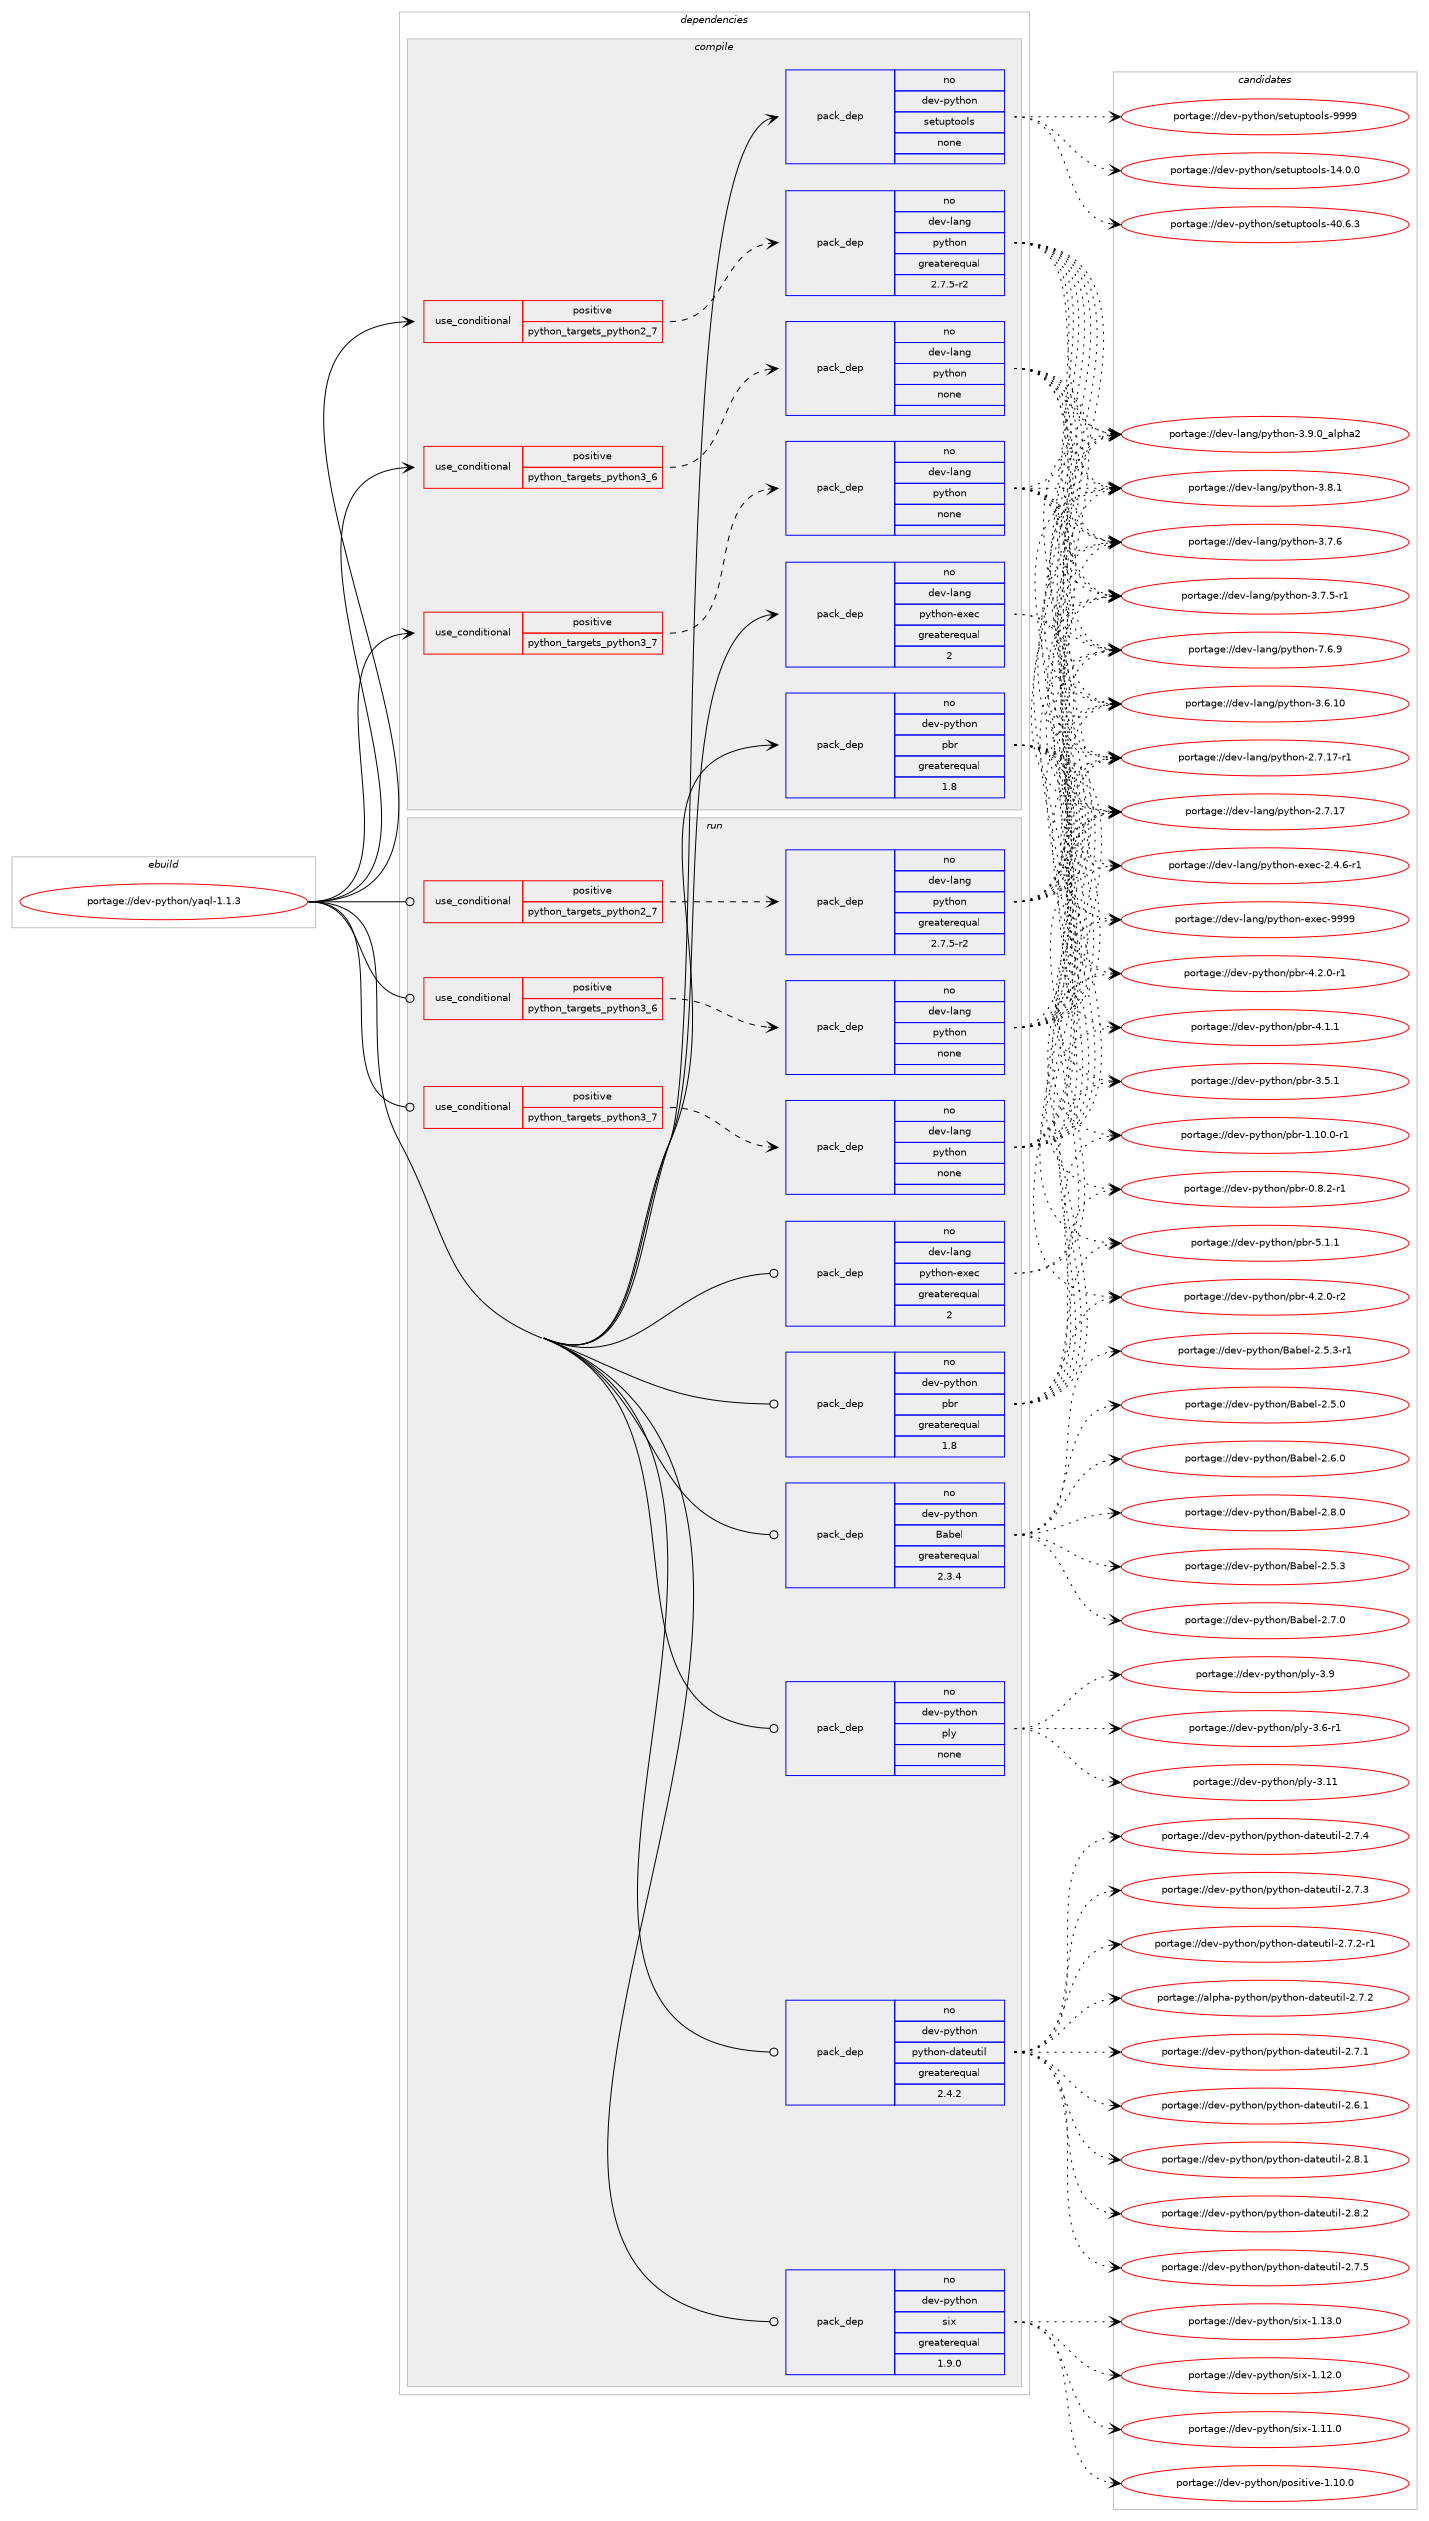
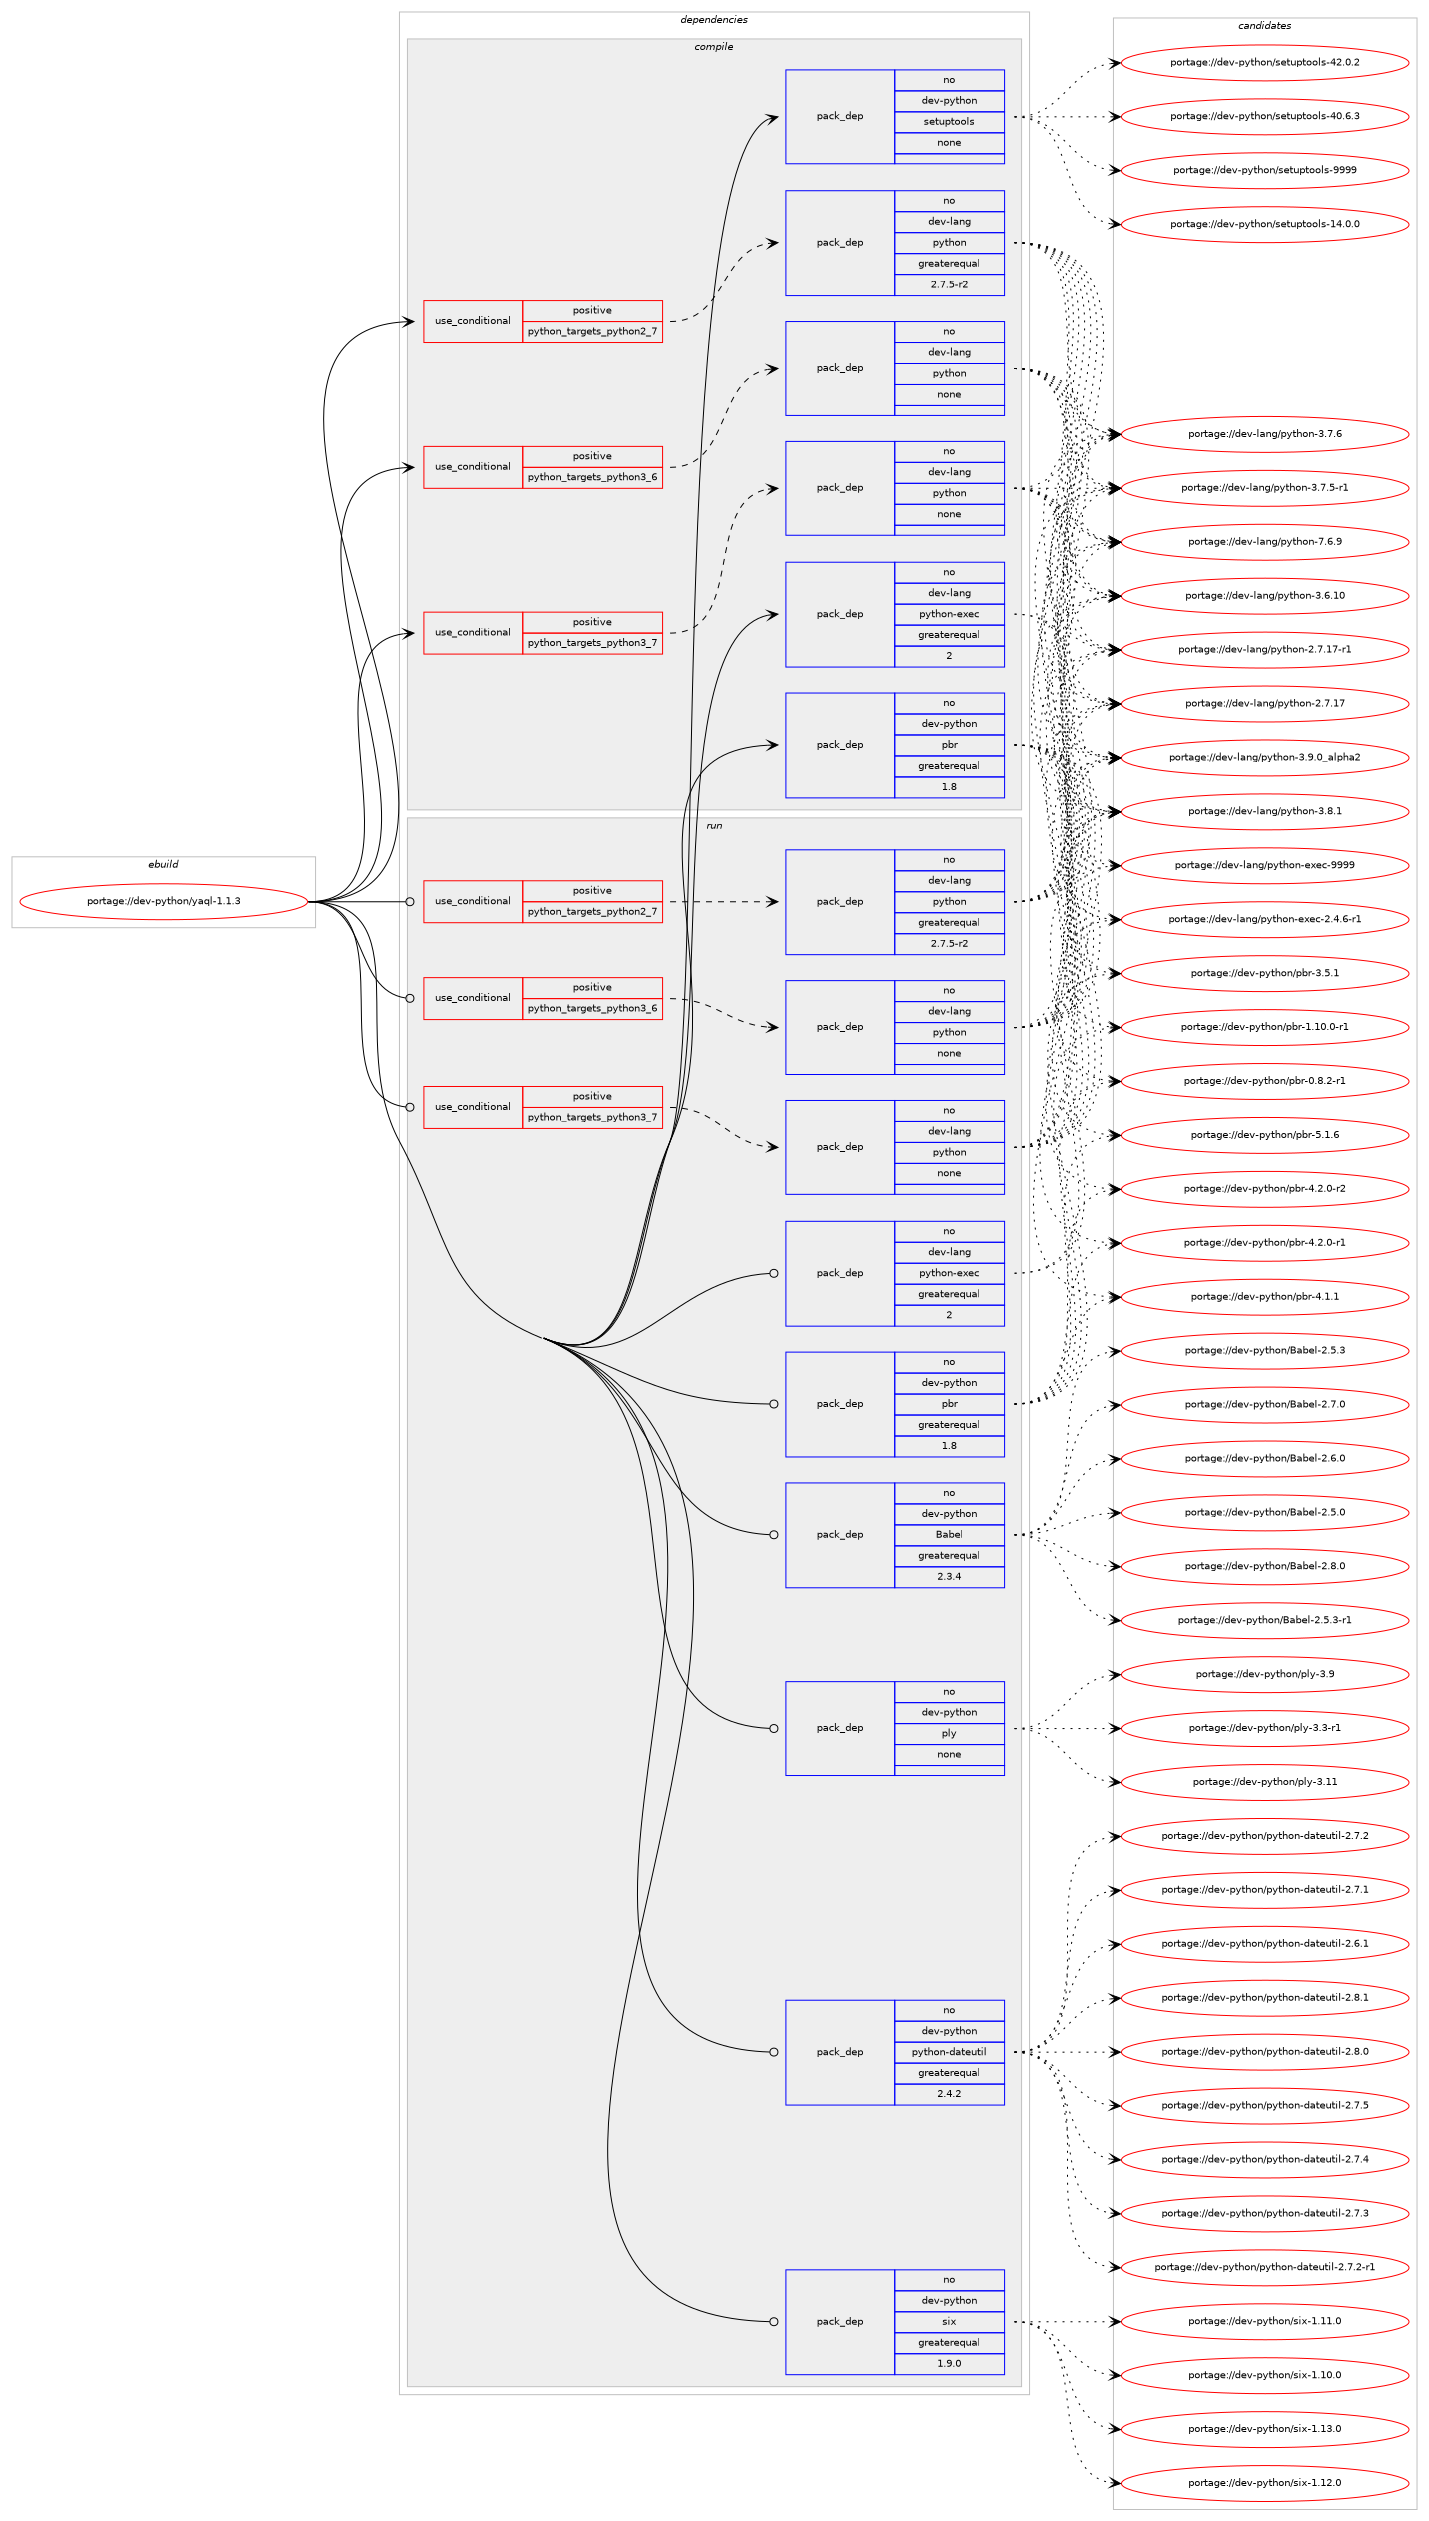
node "portage://dev-python/setuptools-42.0.2": added
node "portage://dev-python/pbr-5.1.1": label "portage://dev-python/pbr-5.1.1" -> "portage://dev-python/pbr-5.1.6"
node "portage://dev-python/ply-3.6-r1": label "portage://dev-python/ply-3.6-r1" -> "portage://dev-python/ply-3.3-r1"
node "portage://alpha-python/python-dateutil-2.7.2": label "portage://alpha-python/python-dateutil-2.7.2" -> "portage://dev-python/python-dateutil-2.7.2"
node "portage://dev-python/python-dateutil-2.8.2": label "portage://dev-python/python-dateutil-2.8.2" -> "portage://dev-python/python-dateutil-2.8.0"
node "portage://dev-python/positive-1.10.0": label "portage://dev-python/positive-1.10.0" -> "portage://dev-python/six-1.10.0"
